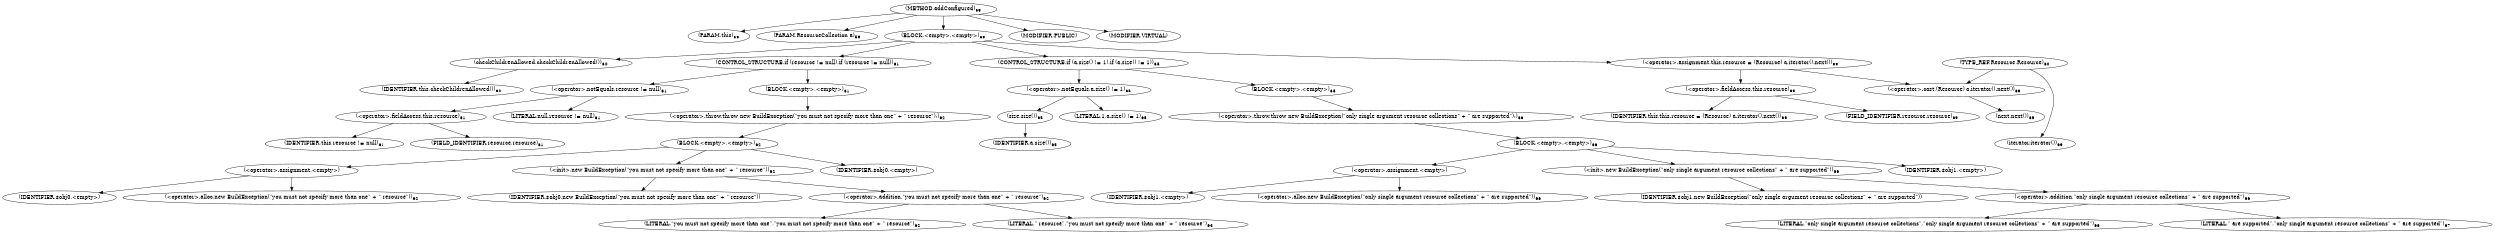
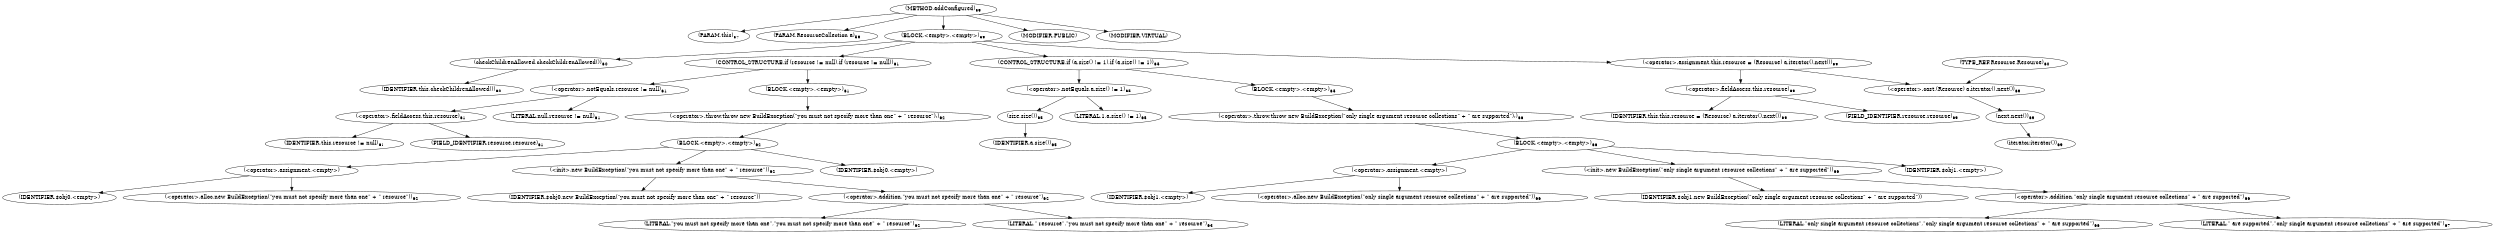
node "(PARAM,this)": text "59" -> "57"
edge "(TYPE_REF,Resource,Resource)" -> "(iterator,iterator())": now "(next,next())" -> "(iterator,iterator())"
